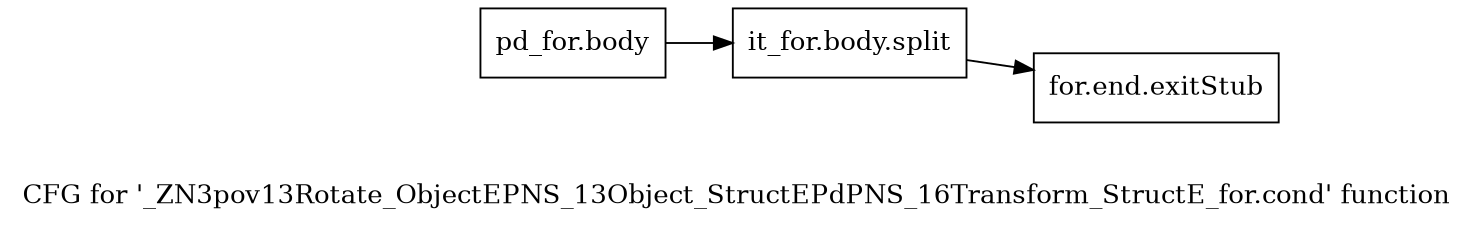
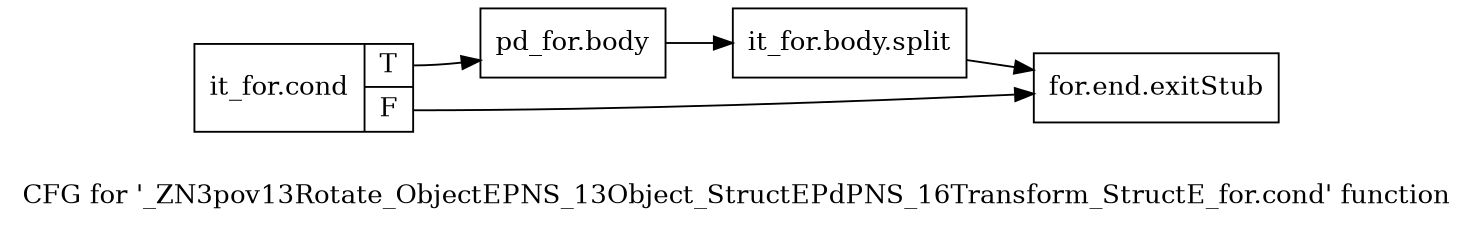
node "it_for.cond": added
